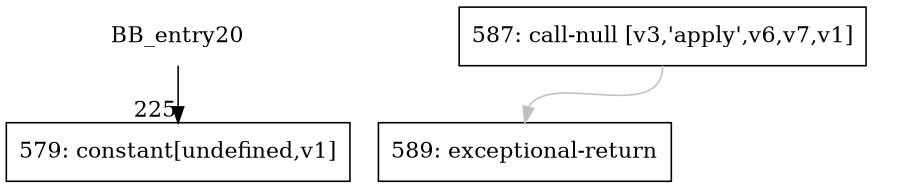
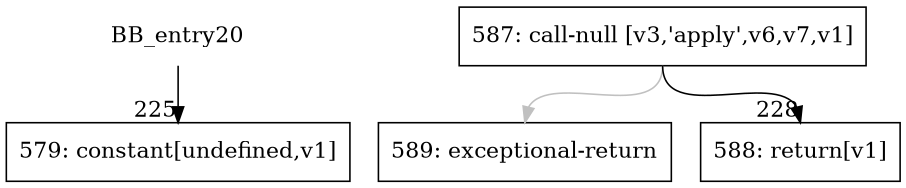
node "588: return[v1]": added
